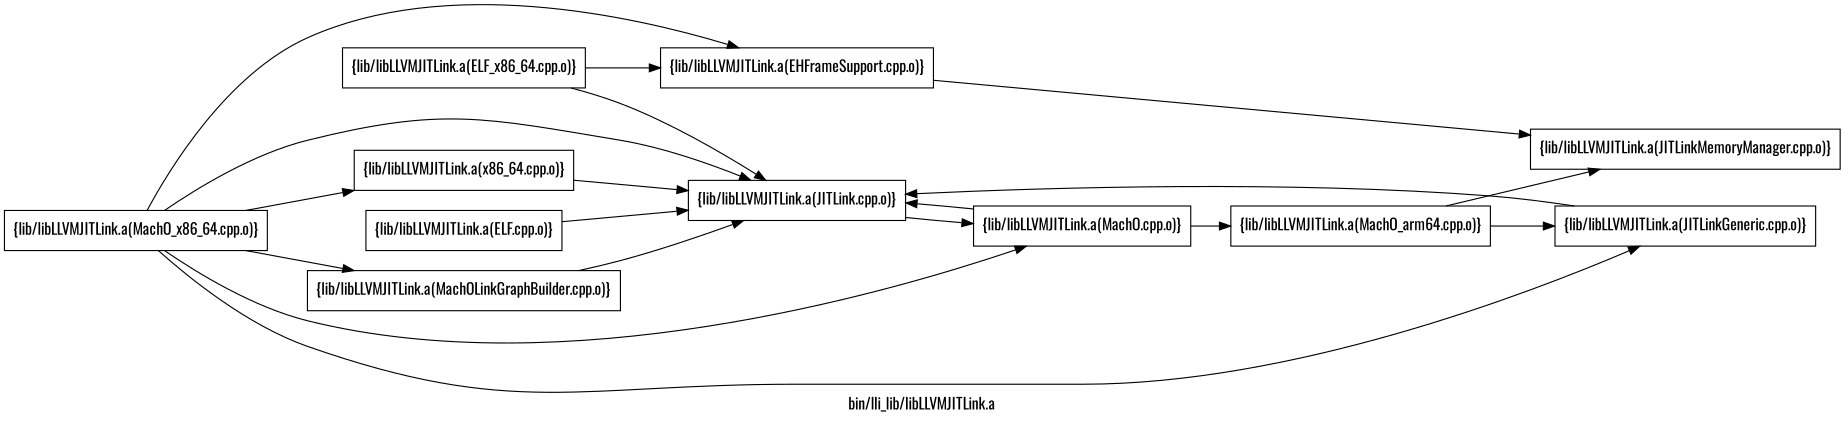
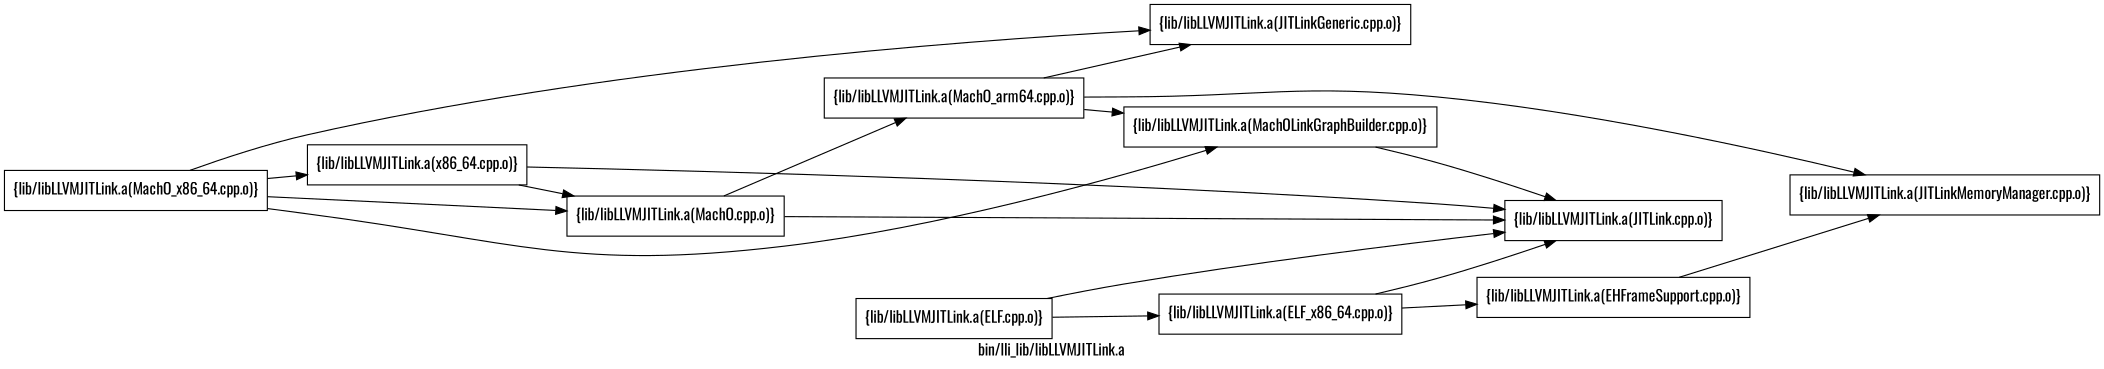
edge "{lib/libLLVMJITLink.a(MachO_x86_64.cpp.o)}" -> "{lib/libLLVMJITLink.a(EHFrameSupport.cpp.o)}": removed
edge "{lib/libLLVMJITLink.a(MachO_arm64.cpp.o)}" -> "{lib/libLLVMJITLink.a(MachOLinkGraphBuilder.cpp.o)}": added
edge "{lib/libLLVMJITLink.a(MachO_x86_64.cpp.o)}" -> "{lib/libLLVMJITLink.a(JITLink.cpp.o)}": removed
edge "{lib/libLLVMJITLink.a(JITLinkGeneric.cpp.o)}" -> "{lib/libLLVMJITLink.a(JITLink.cpp.o)}": removed
edge "{lib/libLLVMJITLink.a(JITLink.cpp.o)}" -> "{lib/libLLVMJITLink.a(MachO.cpp.o)}": now "{lib/libLLVMJITLink.a(x86_64.cpp.o)}" -> "{lib/libLLVMJITLink.a(MachO.cpp.o)}"
edge "{lib/libLLVMJITLink.a(ELF.cpp.o)}" -> "{lib/libLLVMJITLink.a(ELF_x86_64.cpp.o)}": added
